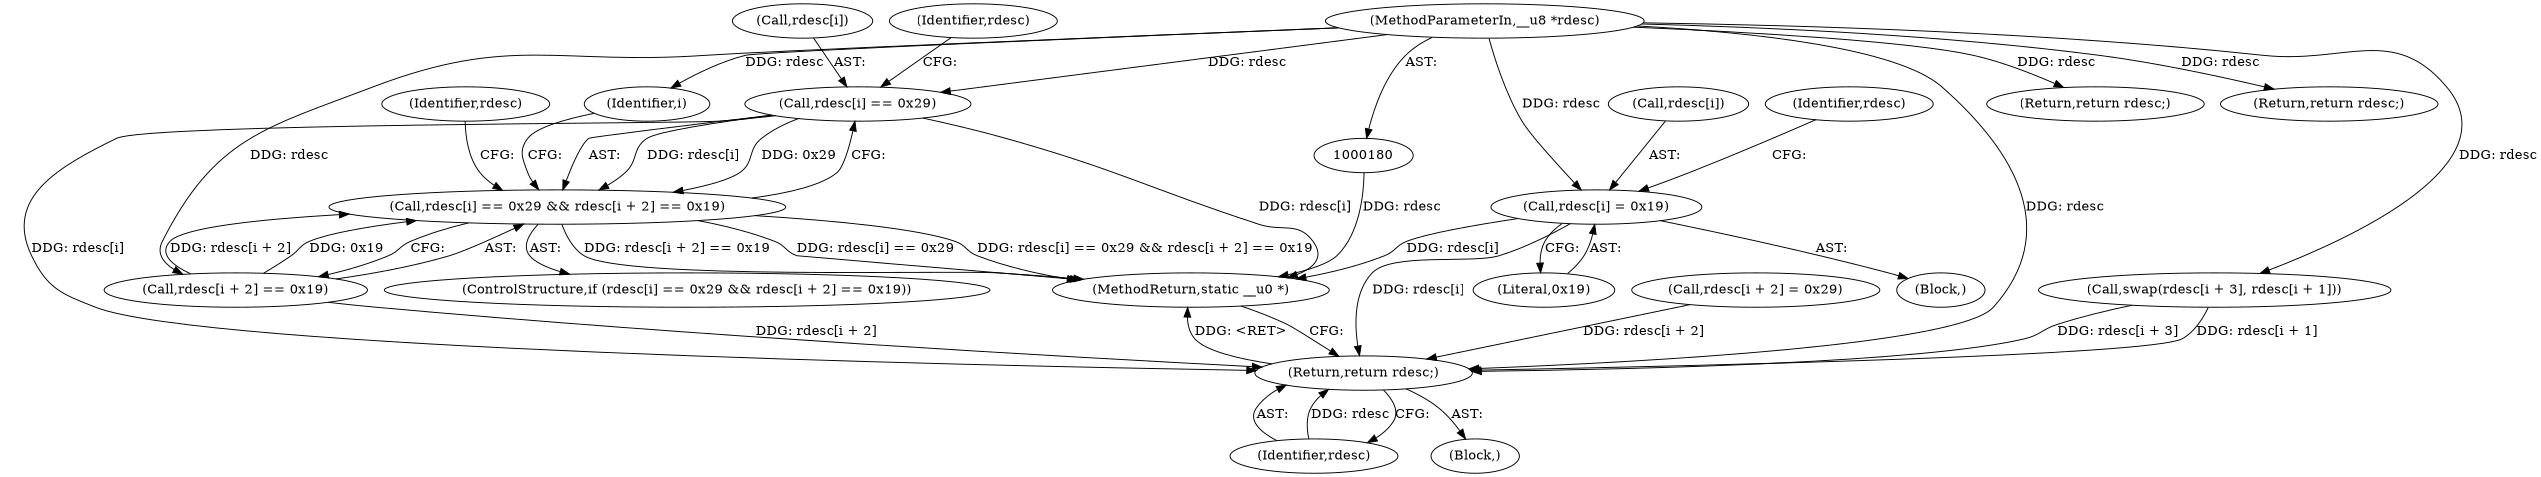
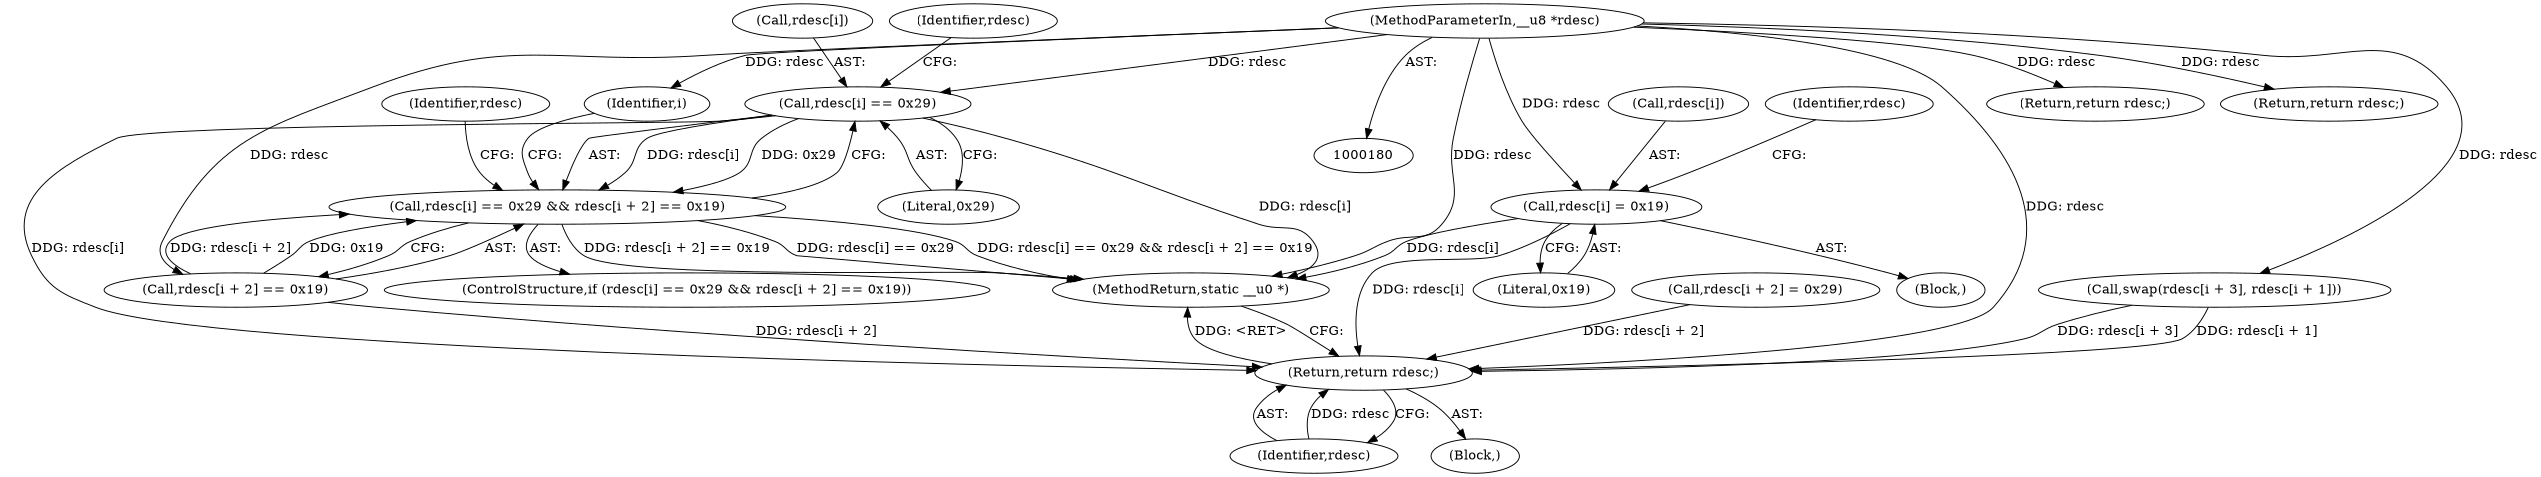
node "(Literal,0x29)": added
edge "1000180" -> "(MethodReturn,static __u0 *)": now "(MethodParameterIn,__u8 *rdesc)" -> "(MethodReturn,static __u0 *)"
